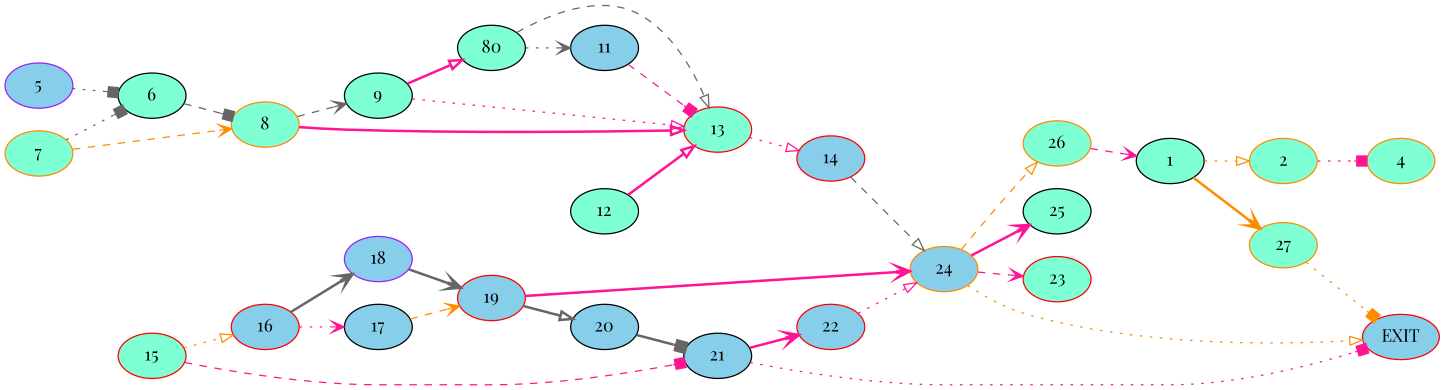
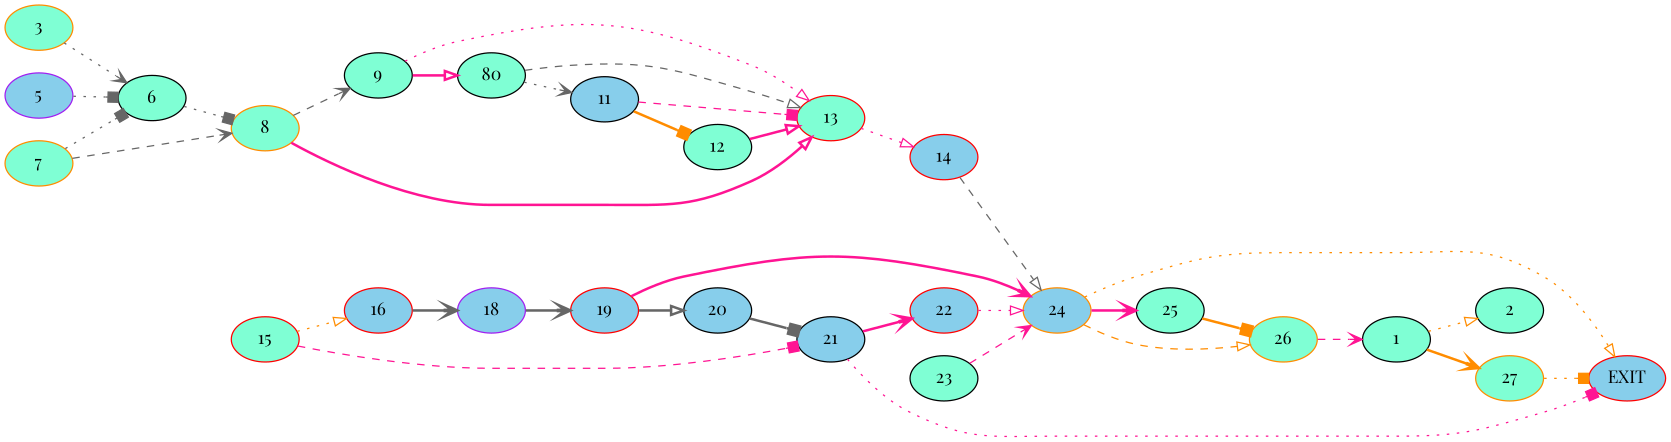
node "3": added
edge "6" -> "8": style dashed -> dotted
edge "11" -> "12": added
edge "7" -> "8": color darkorange -> gray40
node "2": color darkorange -> black
node "4": removed
edge "24" -> "23": reversed
node "23": color red -> black
edge "25" -> "26": added
node "17": removed
